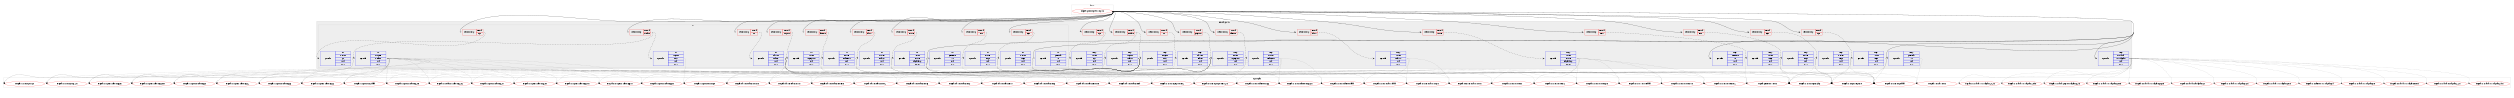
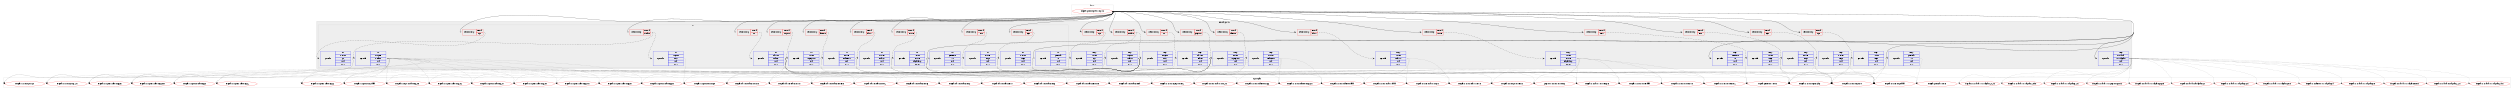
node "portage://sys-apps/systemd-256.5": removed
node "portage://sys-apps/systemd-254.13": label "portage://sys-apps/systemd-254.13" -> "portage://sys-pam/systemd-254.13"
node "portage://sys-openssl/systemd-254.16": label "portage://sys-openssl/systemd-254.16" -> "portage://sys-apps/systemd-254.16"
node "containers://sys-apps/systemd-255.10": label "containers://sys-apps/systemd-255.10" -> "portage://sys-apps/systemd-255.10"
node "portage://sys-libs/libapparmor-3.1.4-r2": label "portage://sys-libs/libapparmor-3.1.4-r2" -> "portage://sys-libs/libselinux-3.1.4-r2"
node "portage://dbus-libs/libselinux-3.7-r1": label "portage://dbus-libs/libselinux-3.7-r1" -> "portage://sys-libs/libselinux-3.7-r1"
node "portage://sys-libs/liburing-2.2": label "portage://sys-libs/liburing-2.2" -> "portage://sys-libcap/liburing-2.2"
node "portage://sys-libs/liburing-2.6": label "portage://sys-libs/liburing-2.6" -> "apparmor://sys-libs/liburing-2.6"
node "portage://sys-libs/liburing-2.5-r2": label "portage://sys-libs/liburing-2.5-r2" -> "portage://sys-selinux/liburing-2.5-r2"
node "portage://sys-linux/liburing-9999": label "portage://sys-linux/liburing-9999" -> "portage://sys-libs/liburing-9999"
node "portage://sys-caps/libcap-2.70": label "portage://sys-caps/libcap-2.70" -> "portage://sys-libs/libcap-2.70"
node "portage://lxc-user/lxc-0-r2": label "portage://lxc-user/lxc-0-r2" -> "portage://acct-user/lxc-0-r2"
node "portage://sys-kernel/apparmor-headers-5.4-r2": label "portage://sys-kernel/apparmor-headers-5.4-r2" -> "portage://sys-kernel/linux-headers-5.4-r2"
node "portage://sys-kernel/linux-headers-5.10-r2": label "portage://sys-kernel/linux-headers-5.10-r2" -> "portage://sys-kernel/linux-apparmor-5.10-r2"
